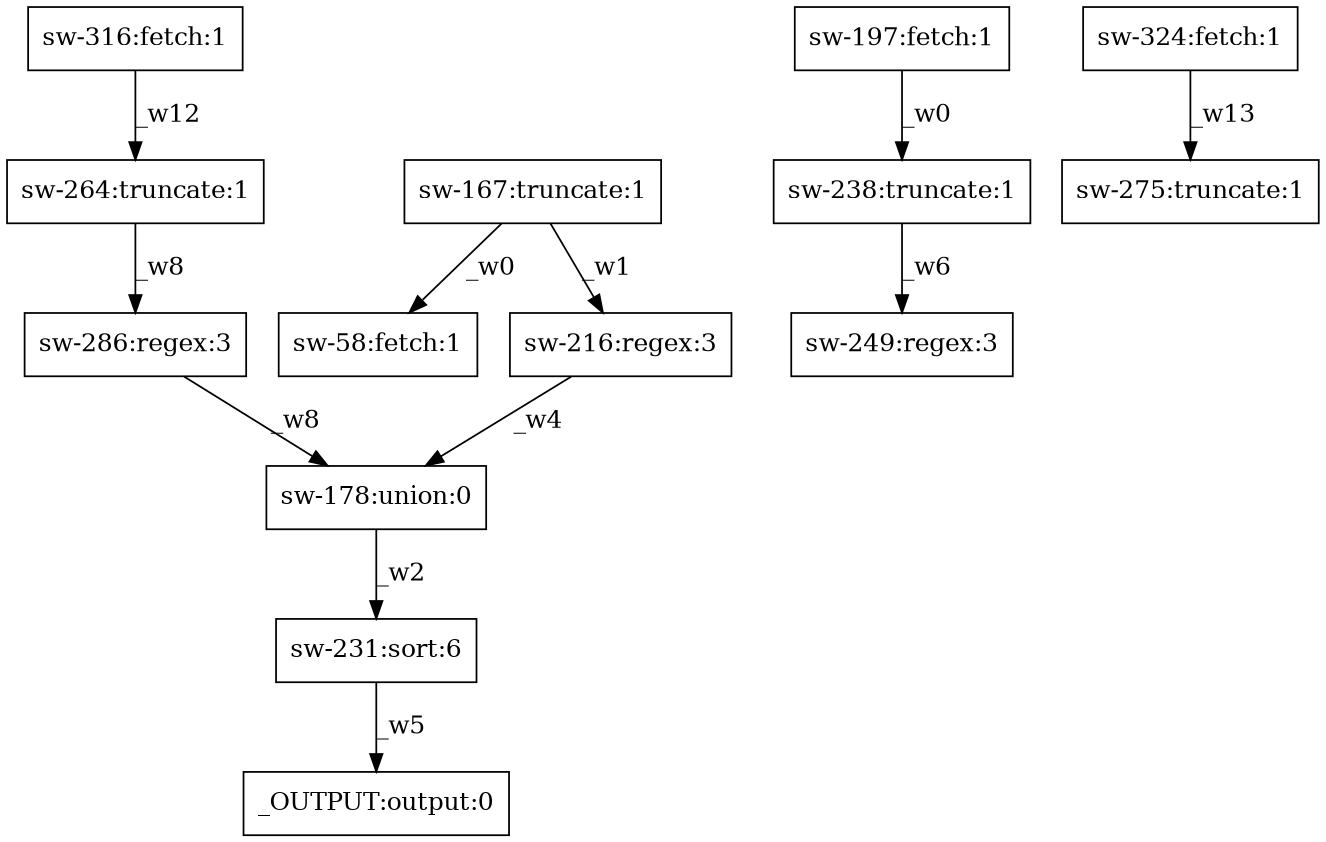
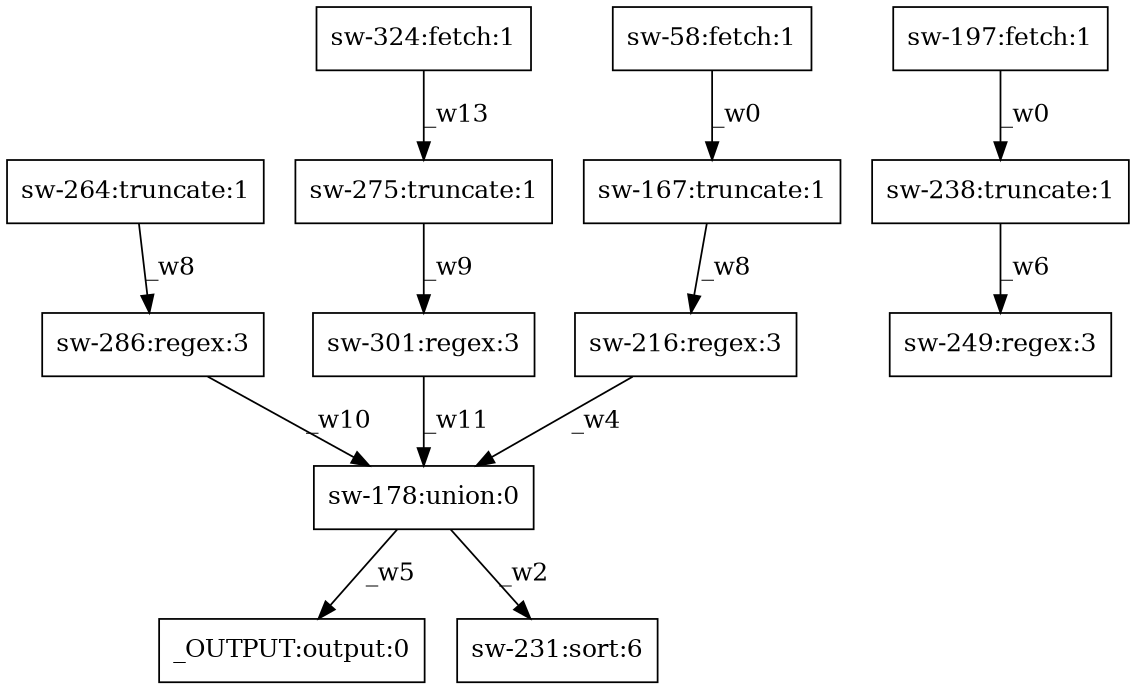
node "sw-316:fetch:1": removed
edge "sw-167:truncate:1" -> "sw-58:fetch:1": reversed
edge "sw-167:truncate:1" -> "sw-216:regex:3": label "_w1" -> "_w8"
node "sw-301:regex:3": added
edge "sw-286:regex:3" -> "sw-178:union:0": label "_w8" -> "_w10"
edge "sw-231:sort:6" -> "_OUTPUT:output:0": now "sw-178:union:0" -> "_OUTPUT:output:0"
